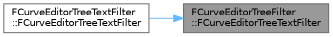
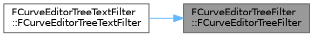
node "FCurveEditorTreeFilter ::FCurveEditorTreeTextFilter": label "FCurveEditorTreeFilter ::FCurveEditorTreeTextFilter" -> "FCurveEditorTreeFilter ::FCurveEditorTreeFilter"
